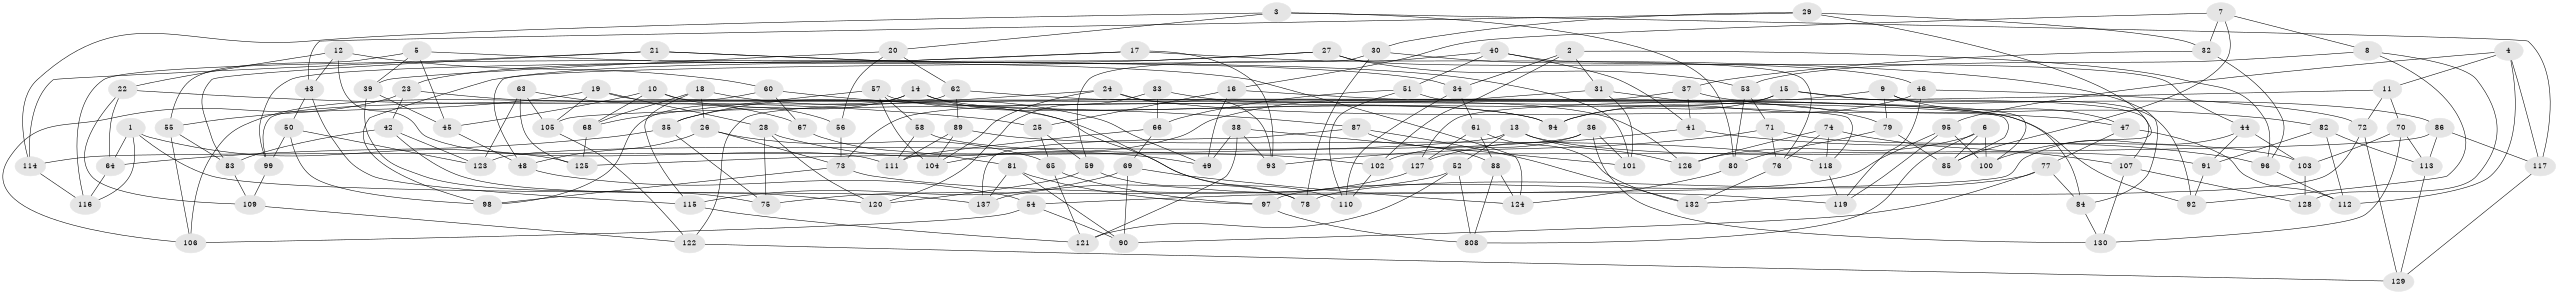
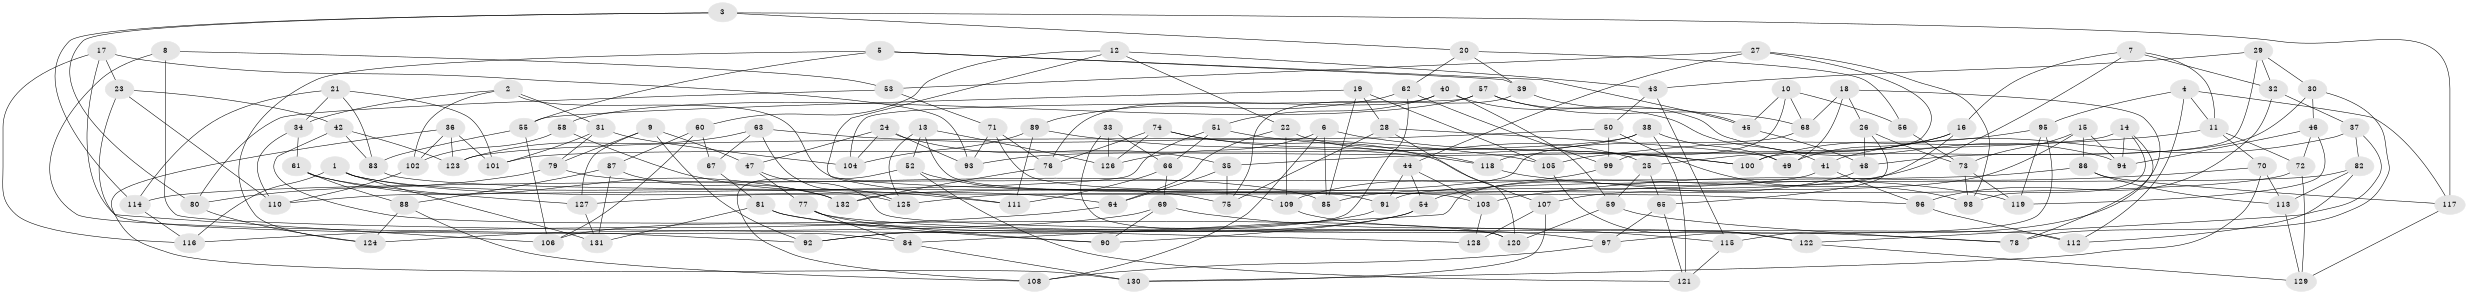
edge "7" -- "8": now "7" -- "11"
node "137": label "137" -> "131"
node "808": label "808" -> "108"
